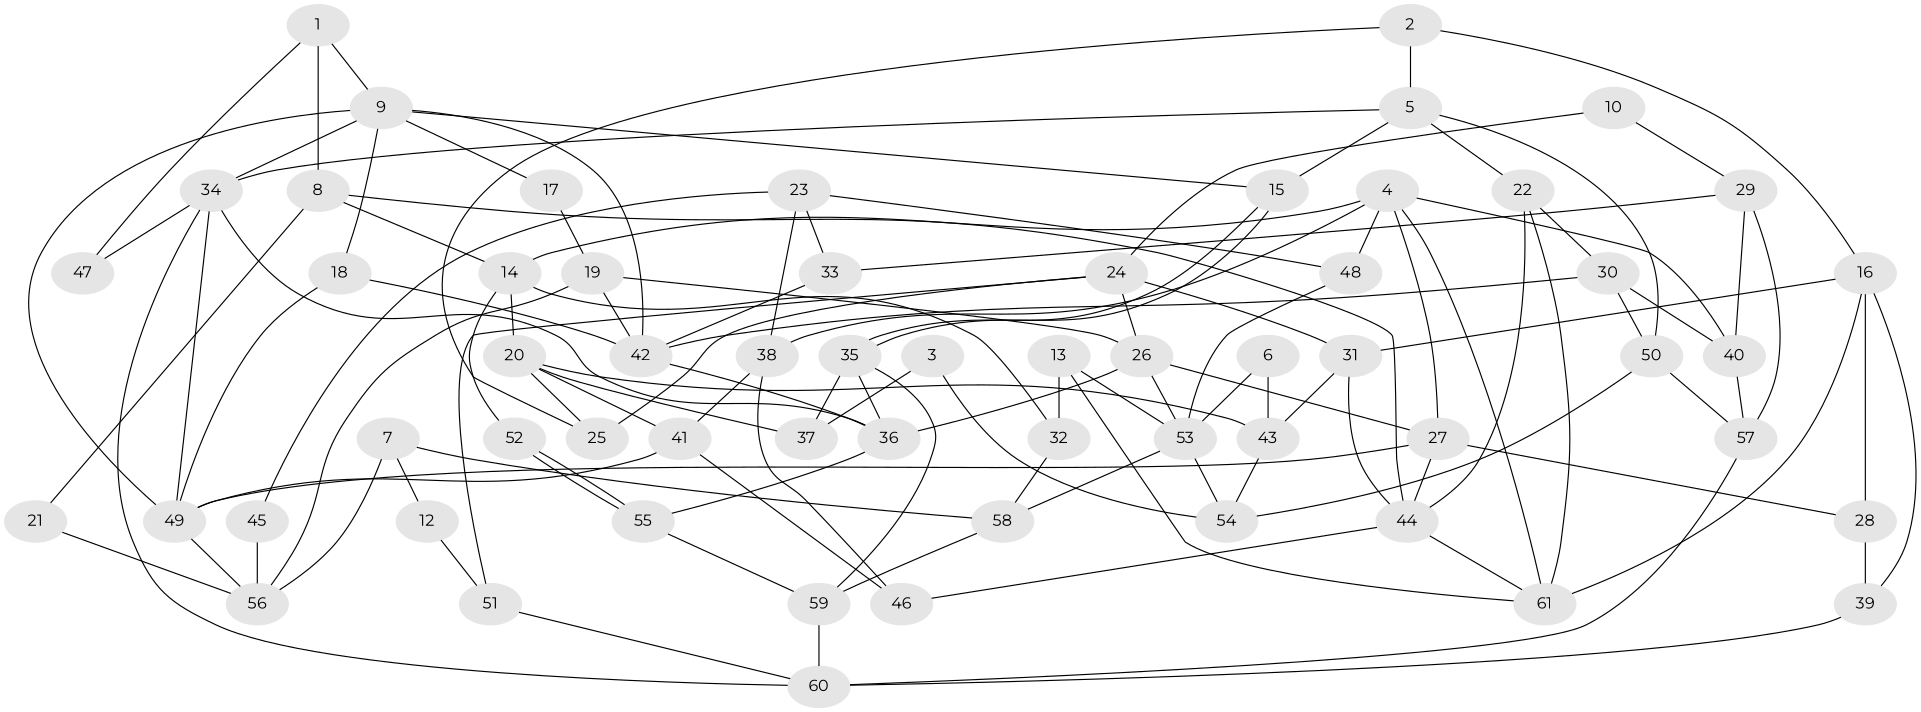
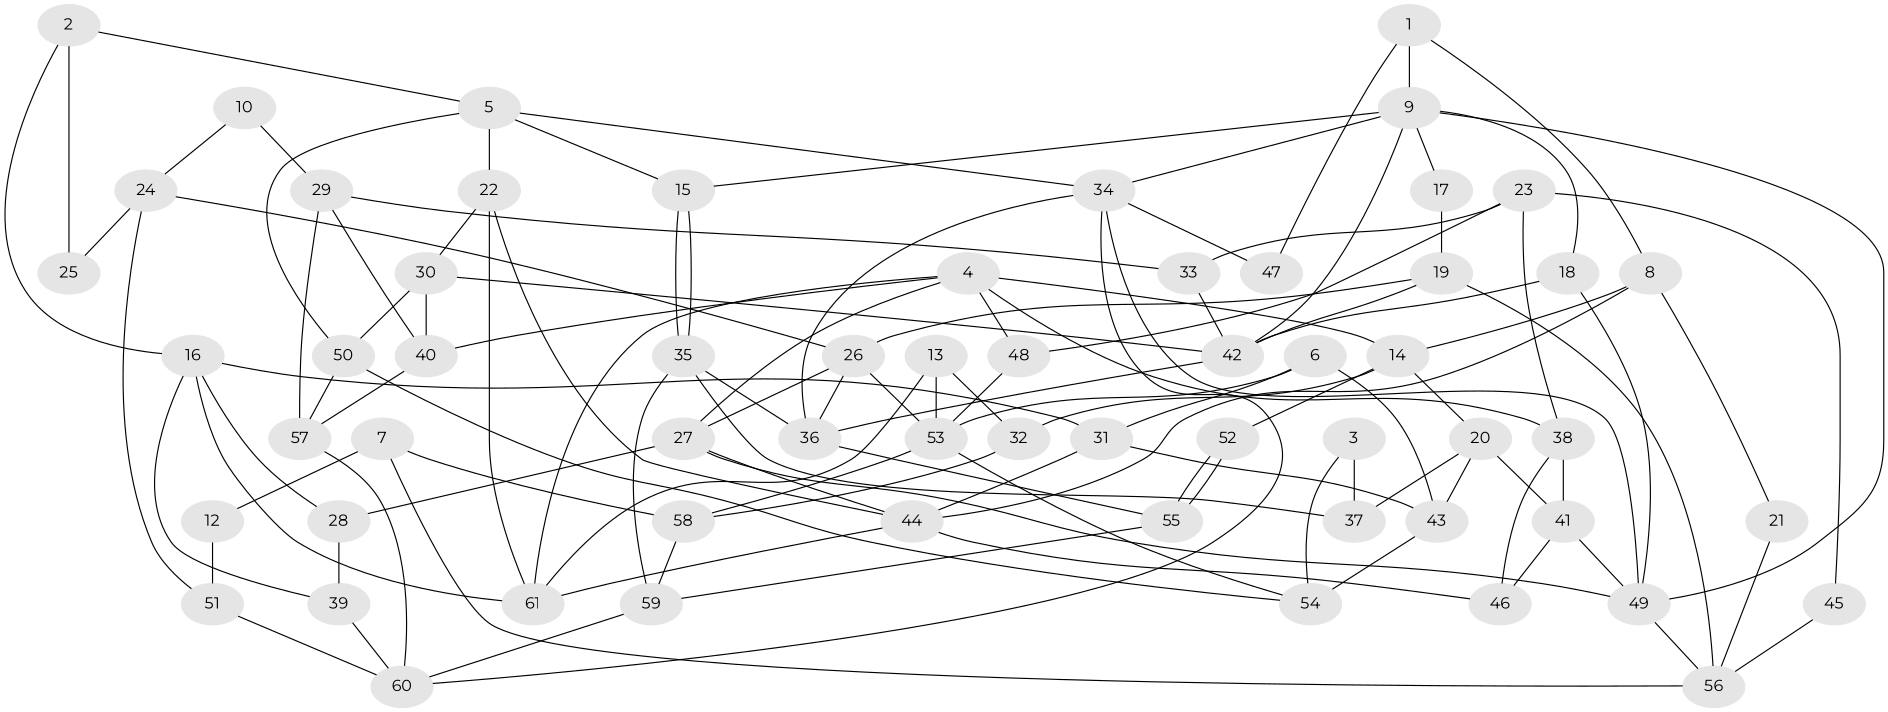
edge "24" -- "31": now "6" -- "31"
edge "20" -- "25": removed
